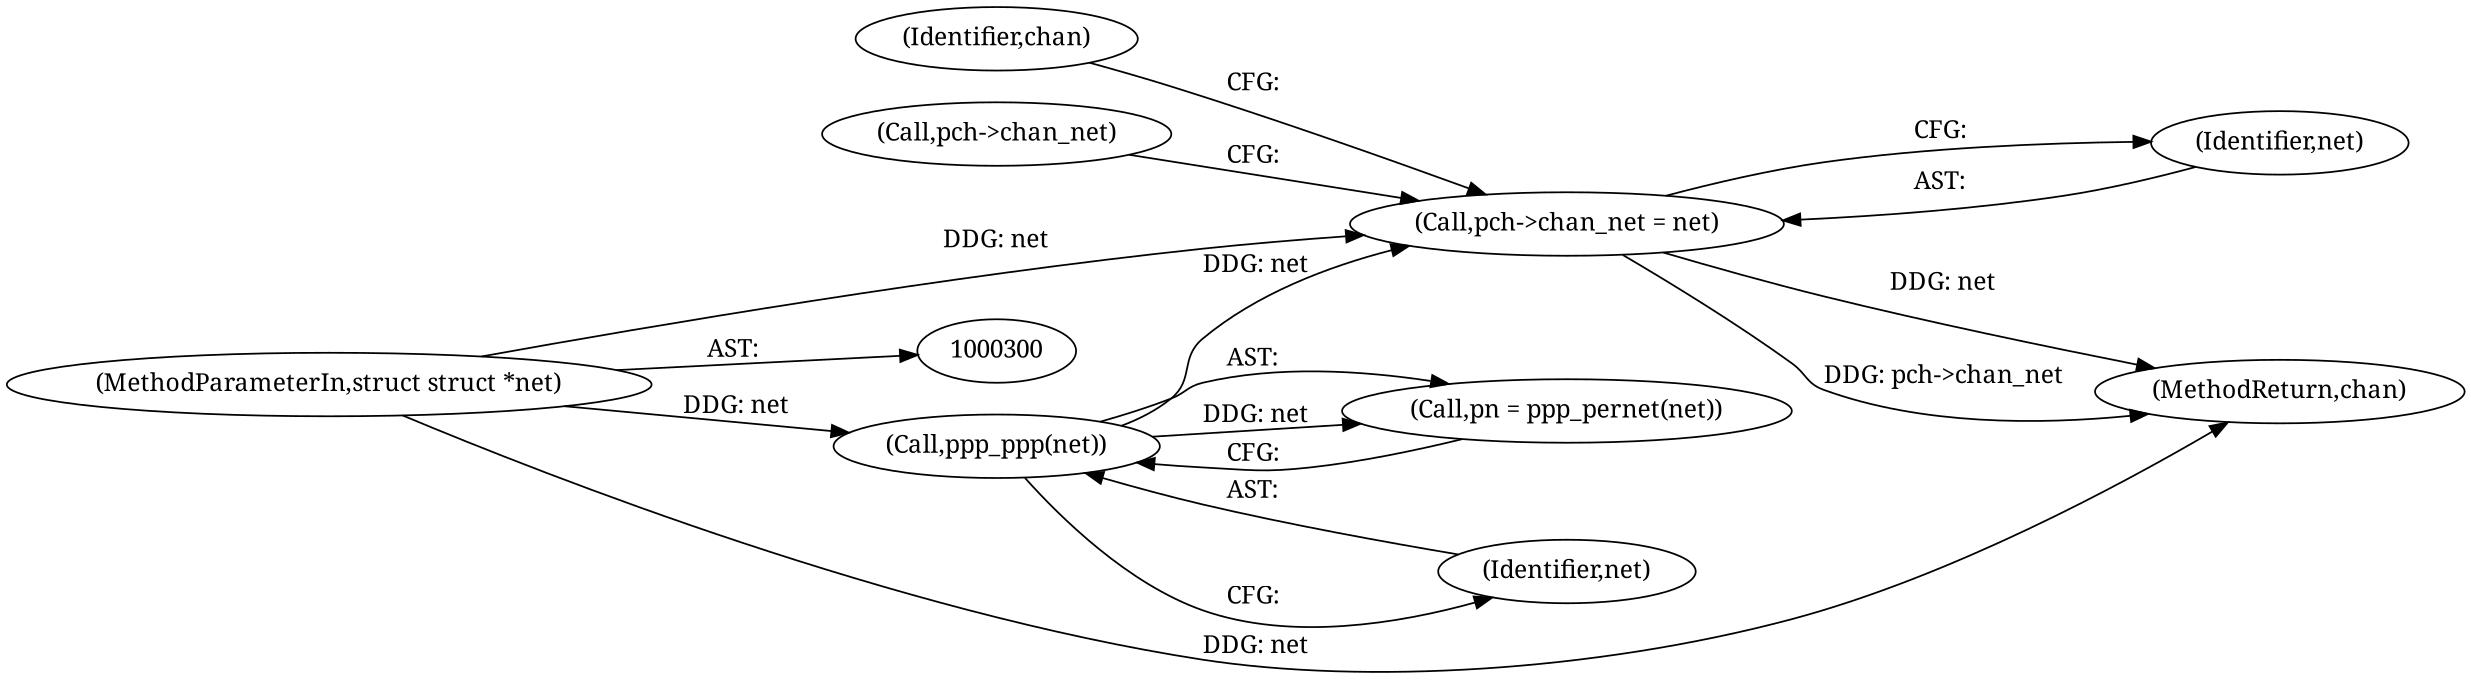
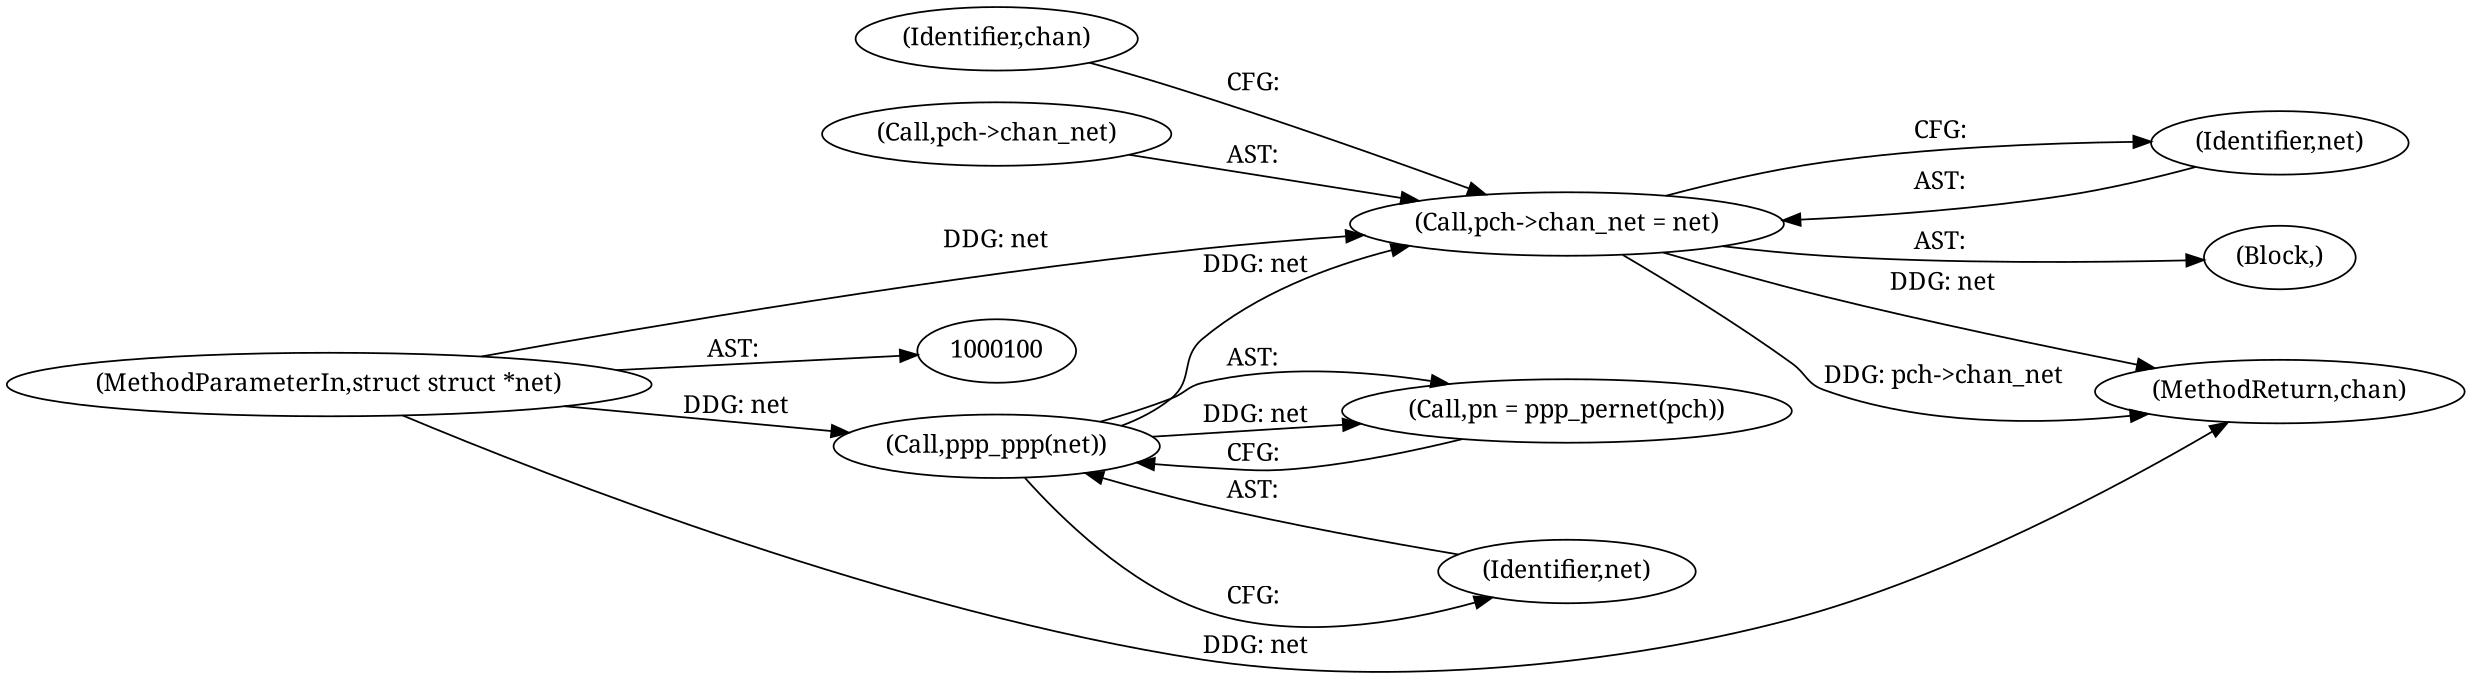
edge "(Call,pch->chan_net)" -> "(Call,pch->chan_net = net)": label "CFG: " -> "AST: "
node "(Block,)": added
node "1000300": label "1000300" -> "1000100"
node "(Call,pn = ppp_pernet(net))": label "(Call,pn = ppp_pernet(net))" -> "(Call,pn = ppp_pernet(pch))"
